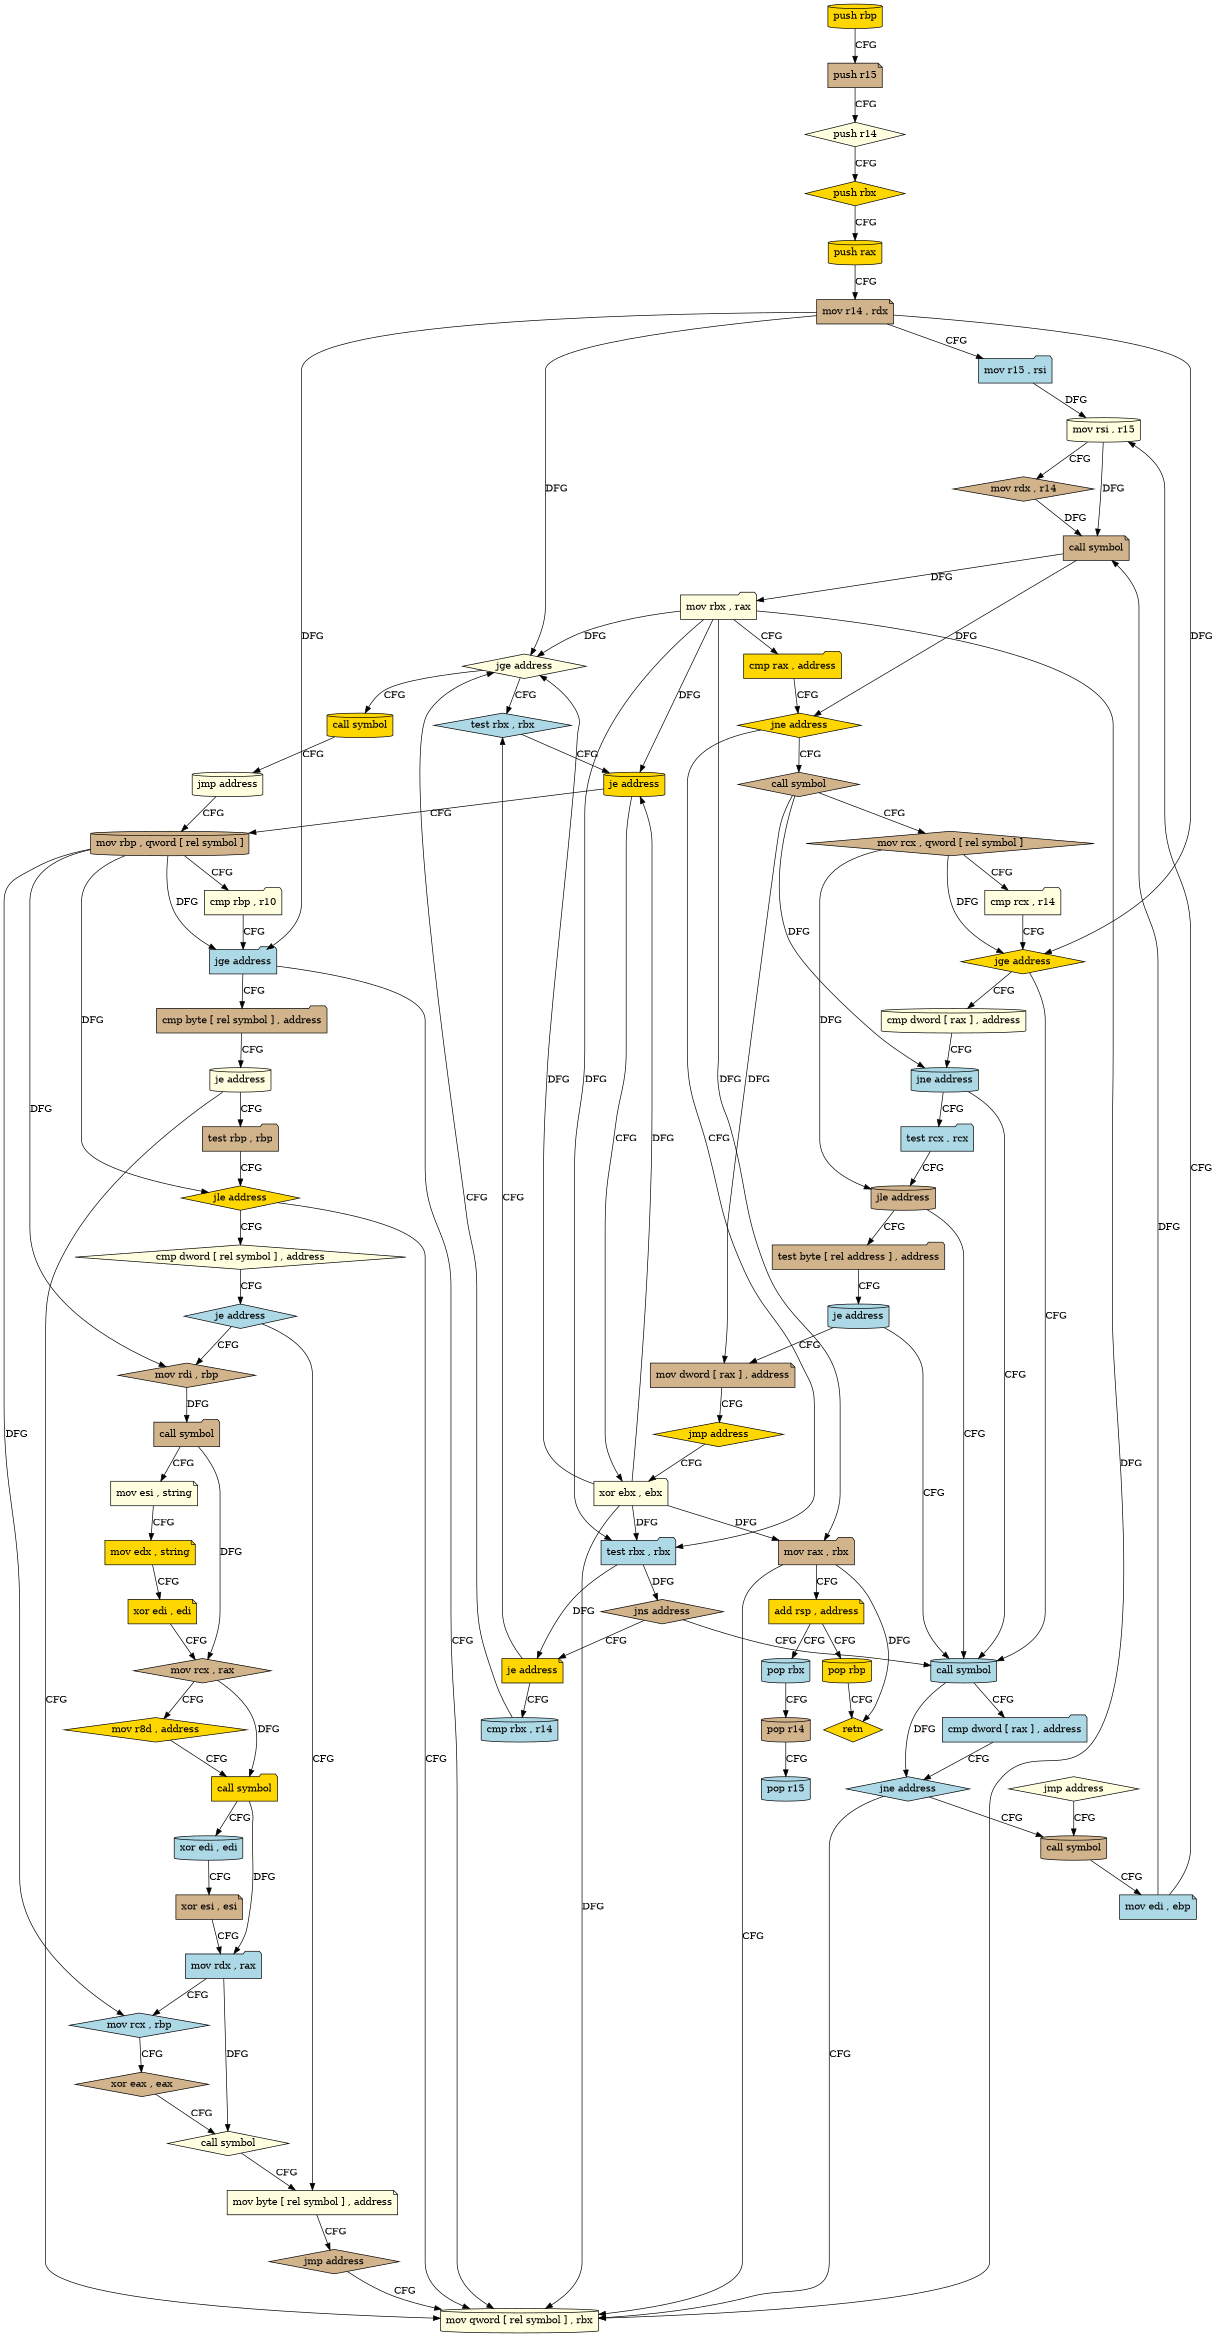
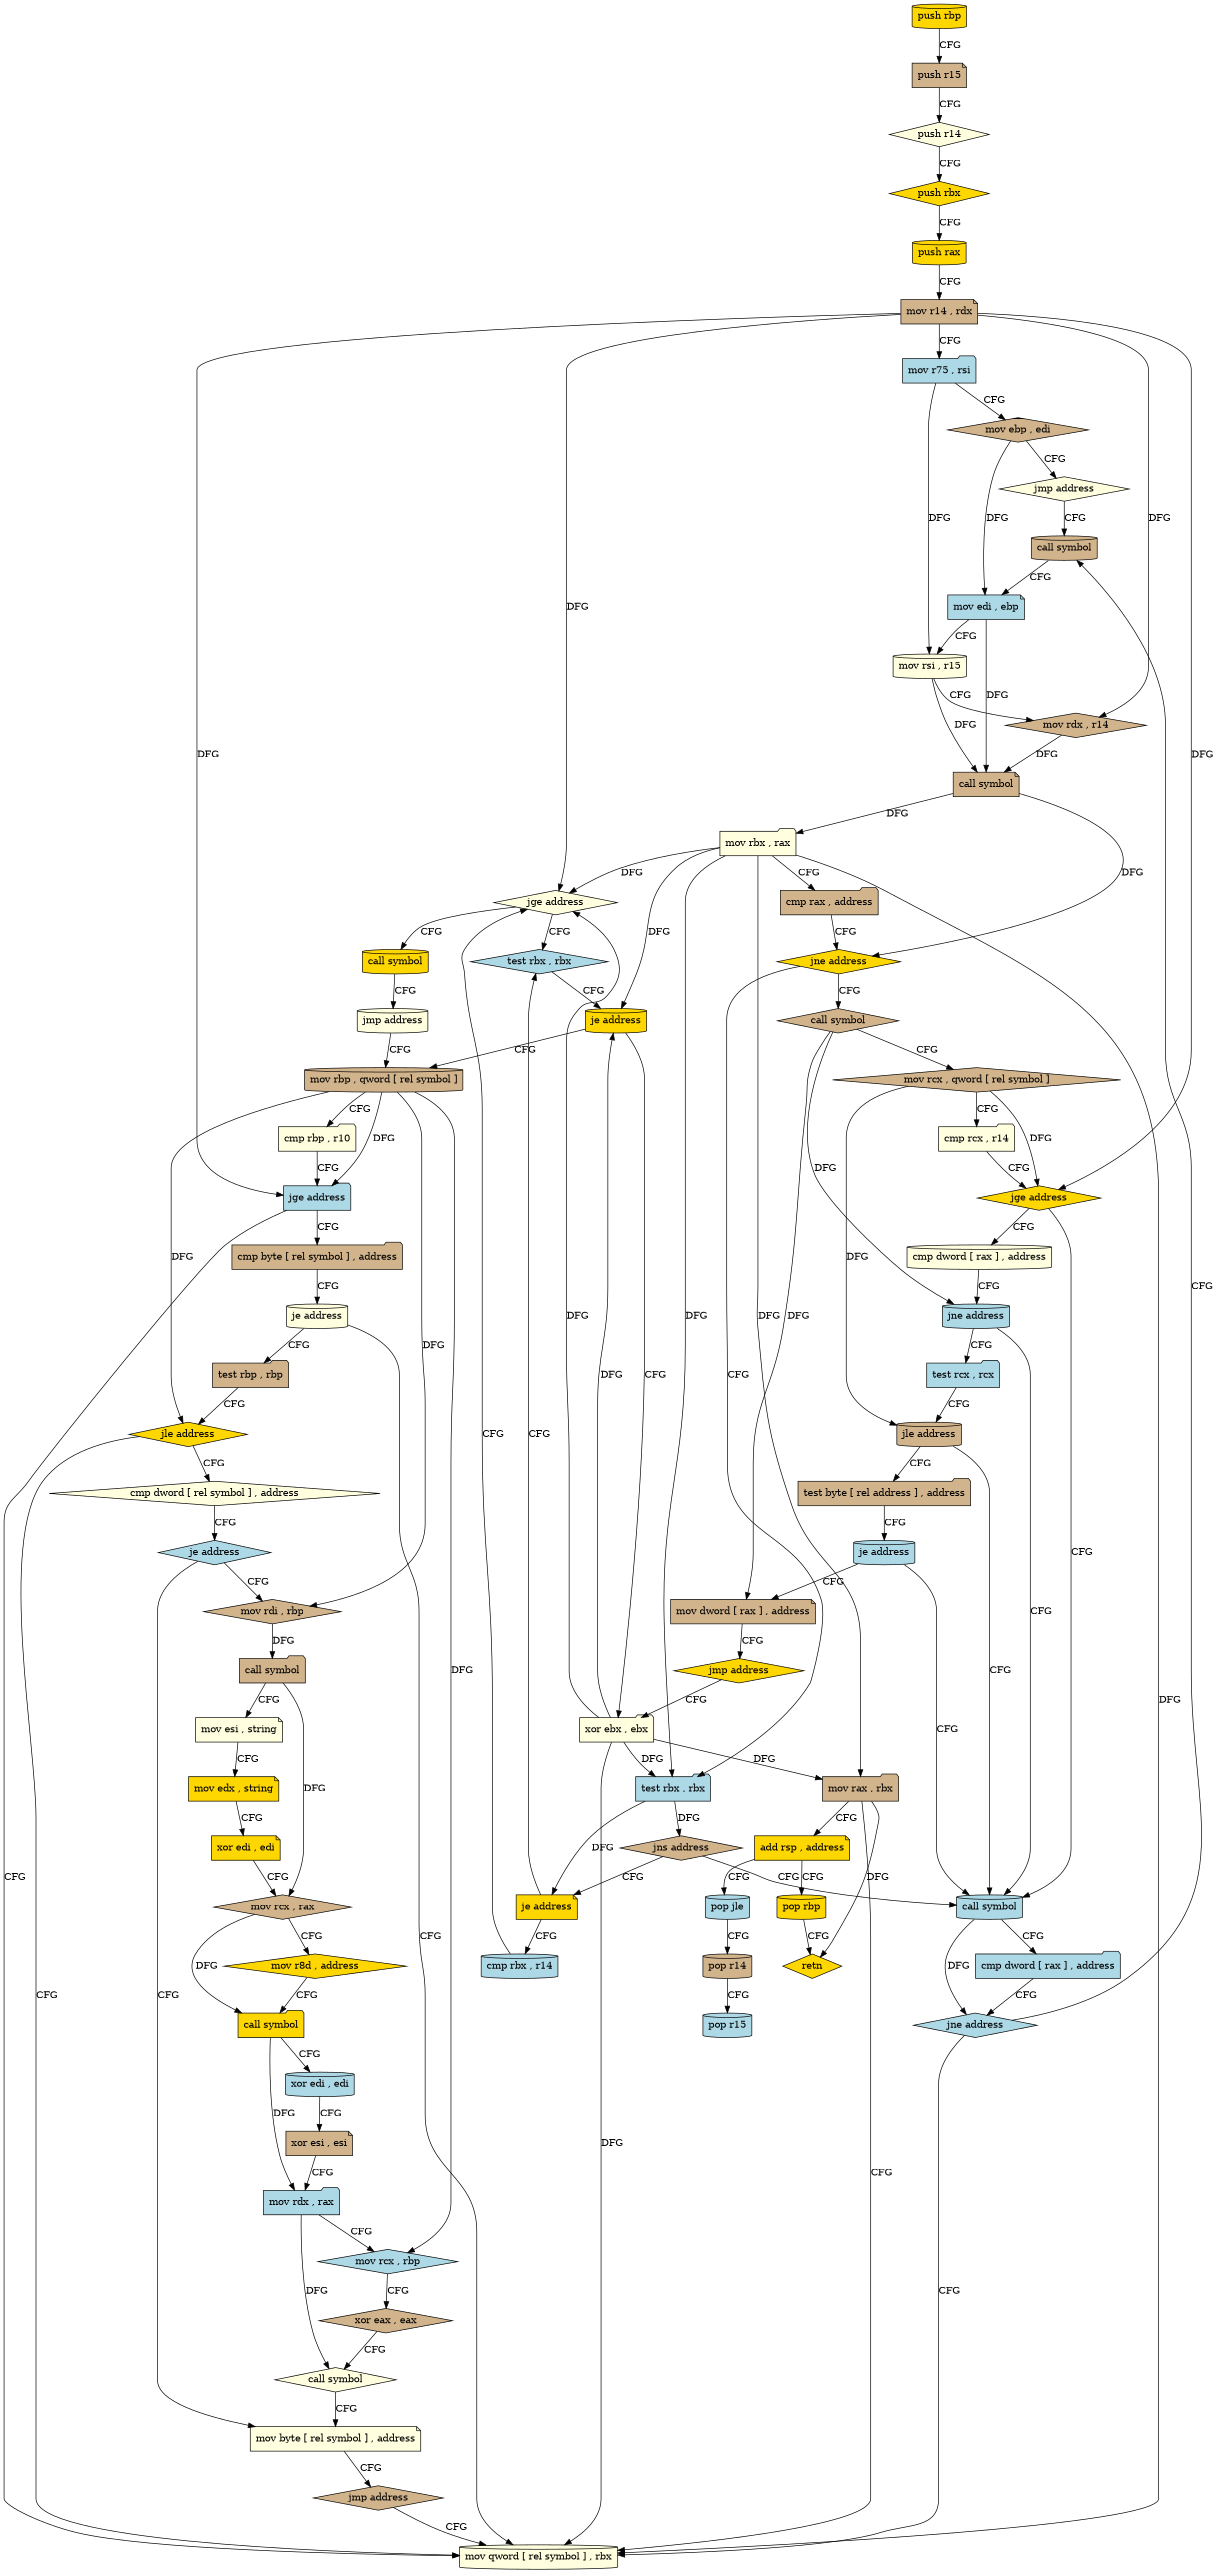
node "mov r15 , rsi": label "mov r15 , rsi" -> "mov r75 , rsi"
node "mov ebp , edi": added
edge "mov r14 , rdx" -> "mov rdx , r14": added, label "DFG"
node "cmp rax , address": fillcolor gold -> tan
node "pop rbx": label "pop rbx" -> "pop jle"
